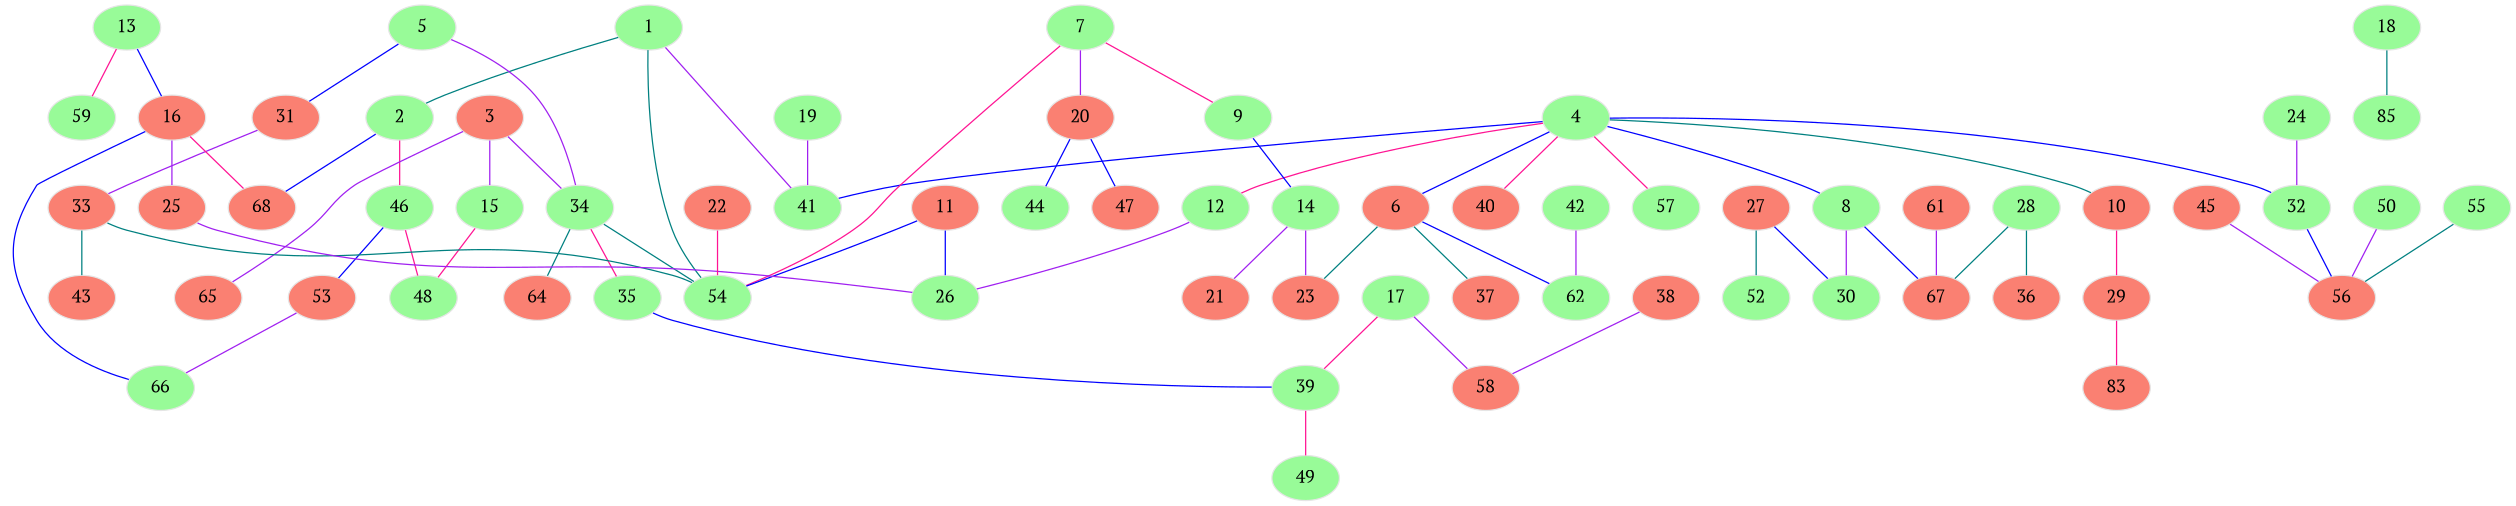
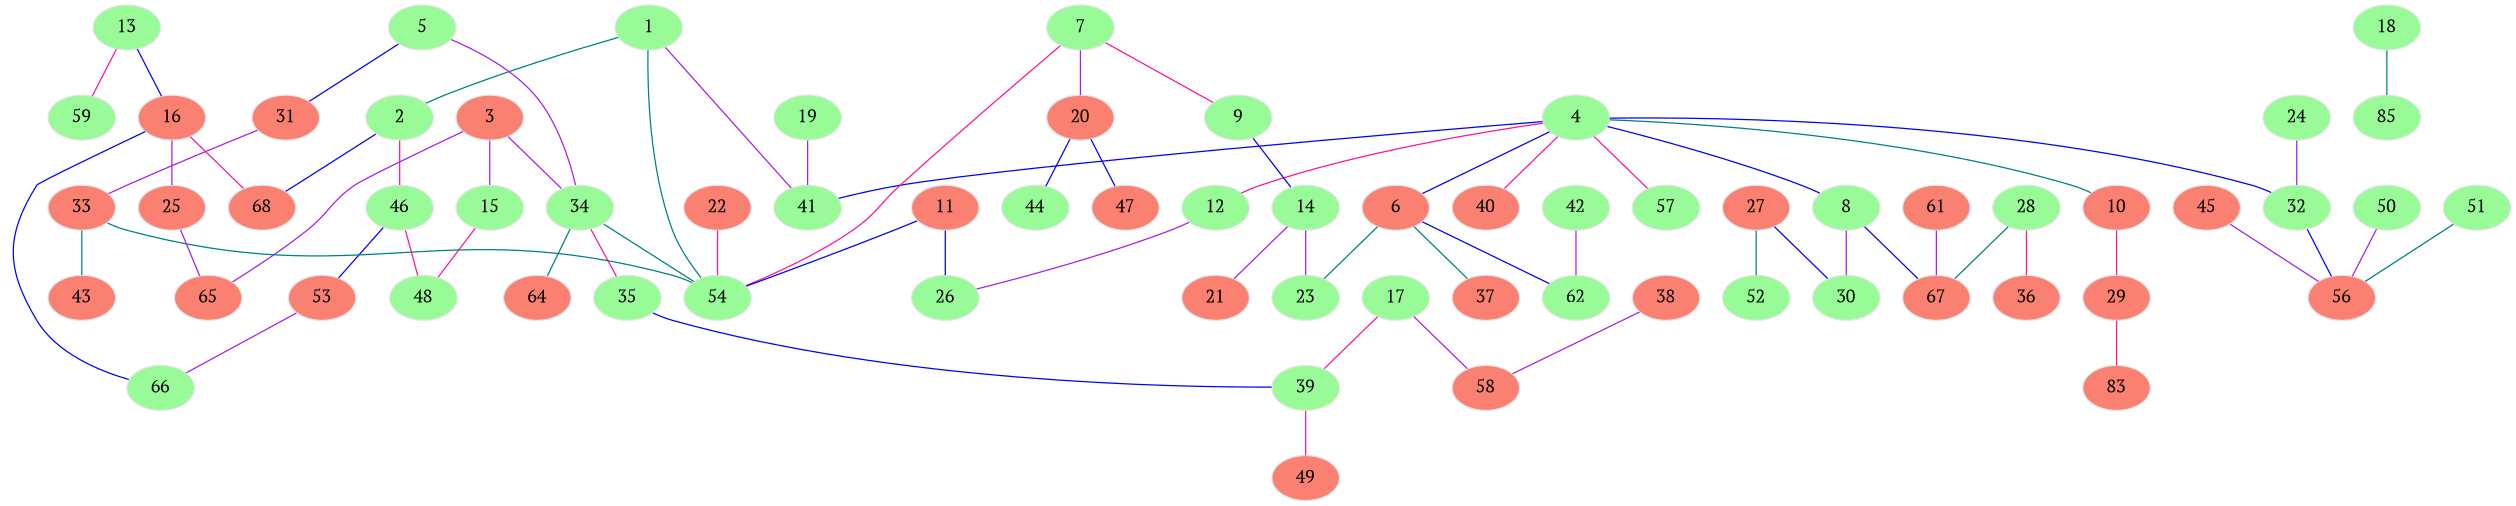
node "55": label "55" -> "51"
edge "28" -- "36": color teal -> deeppink
edge "25" -- "26": now "25" -- "65"
node "23": fillcolor salmon -> palegreen
node "49": fillcolor palegreen -> salmon
